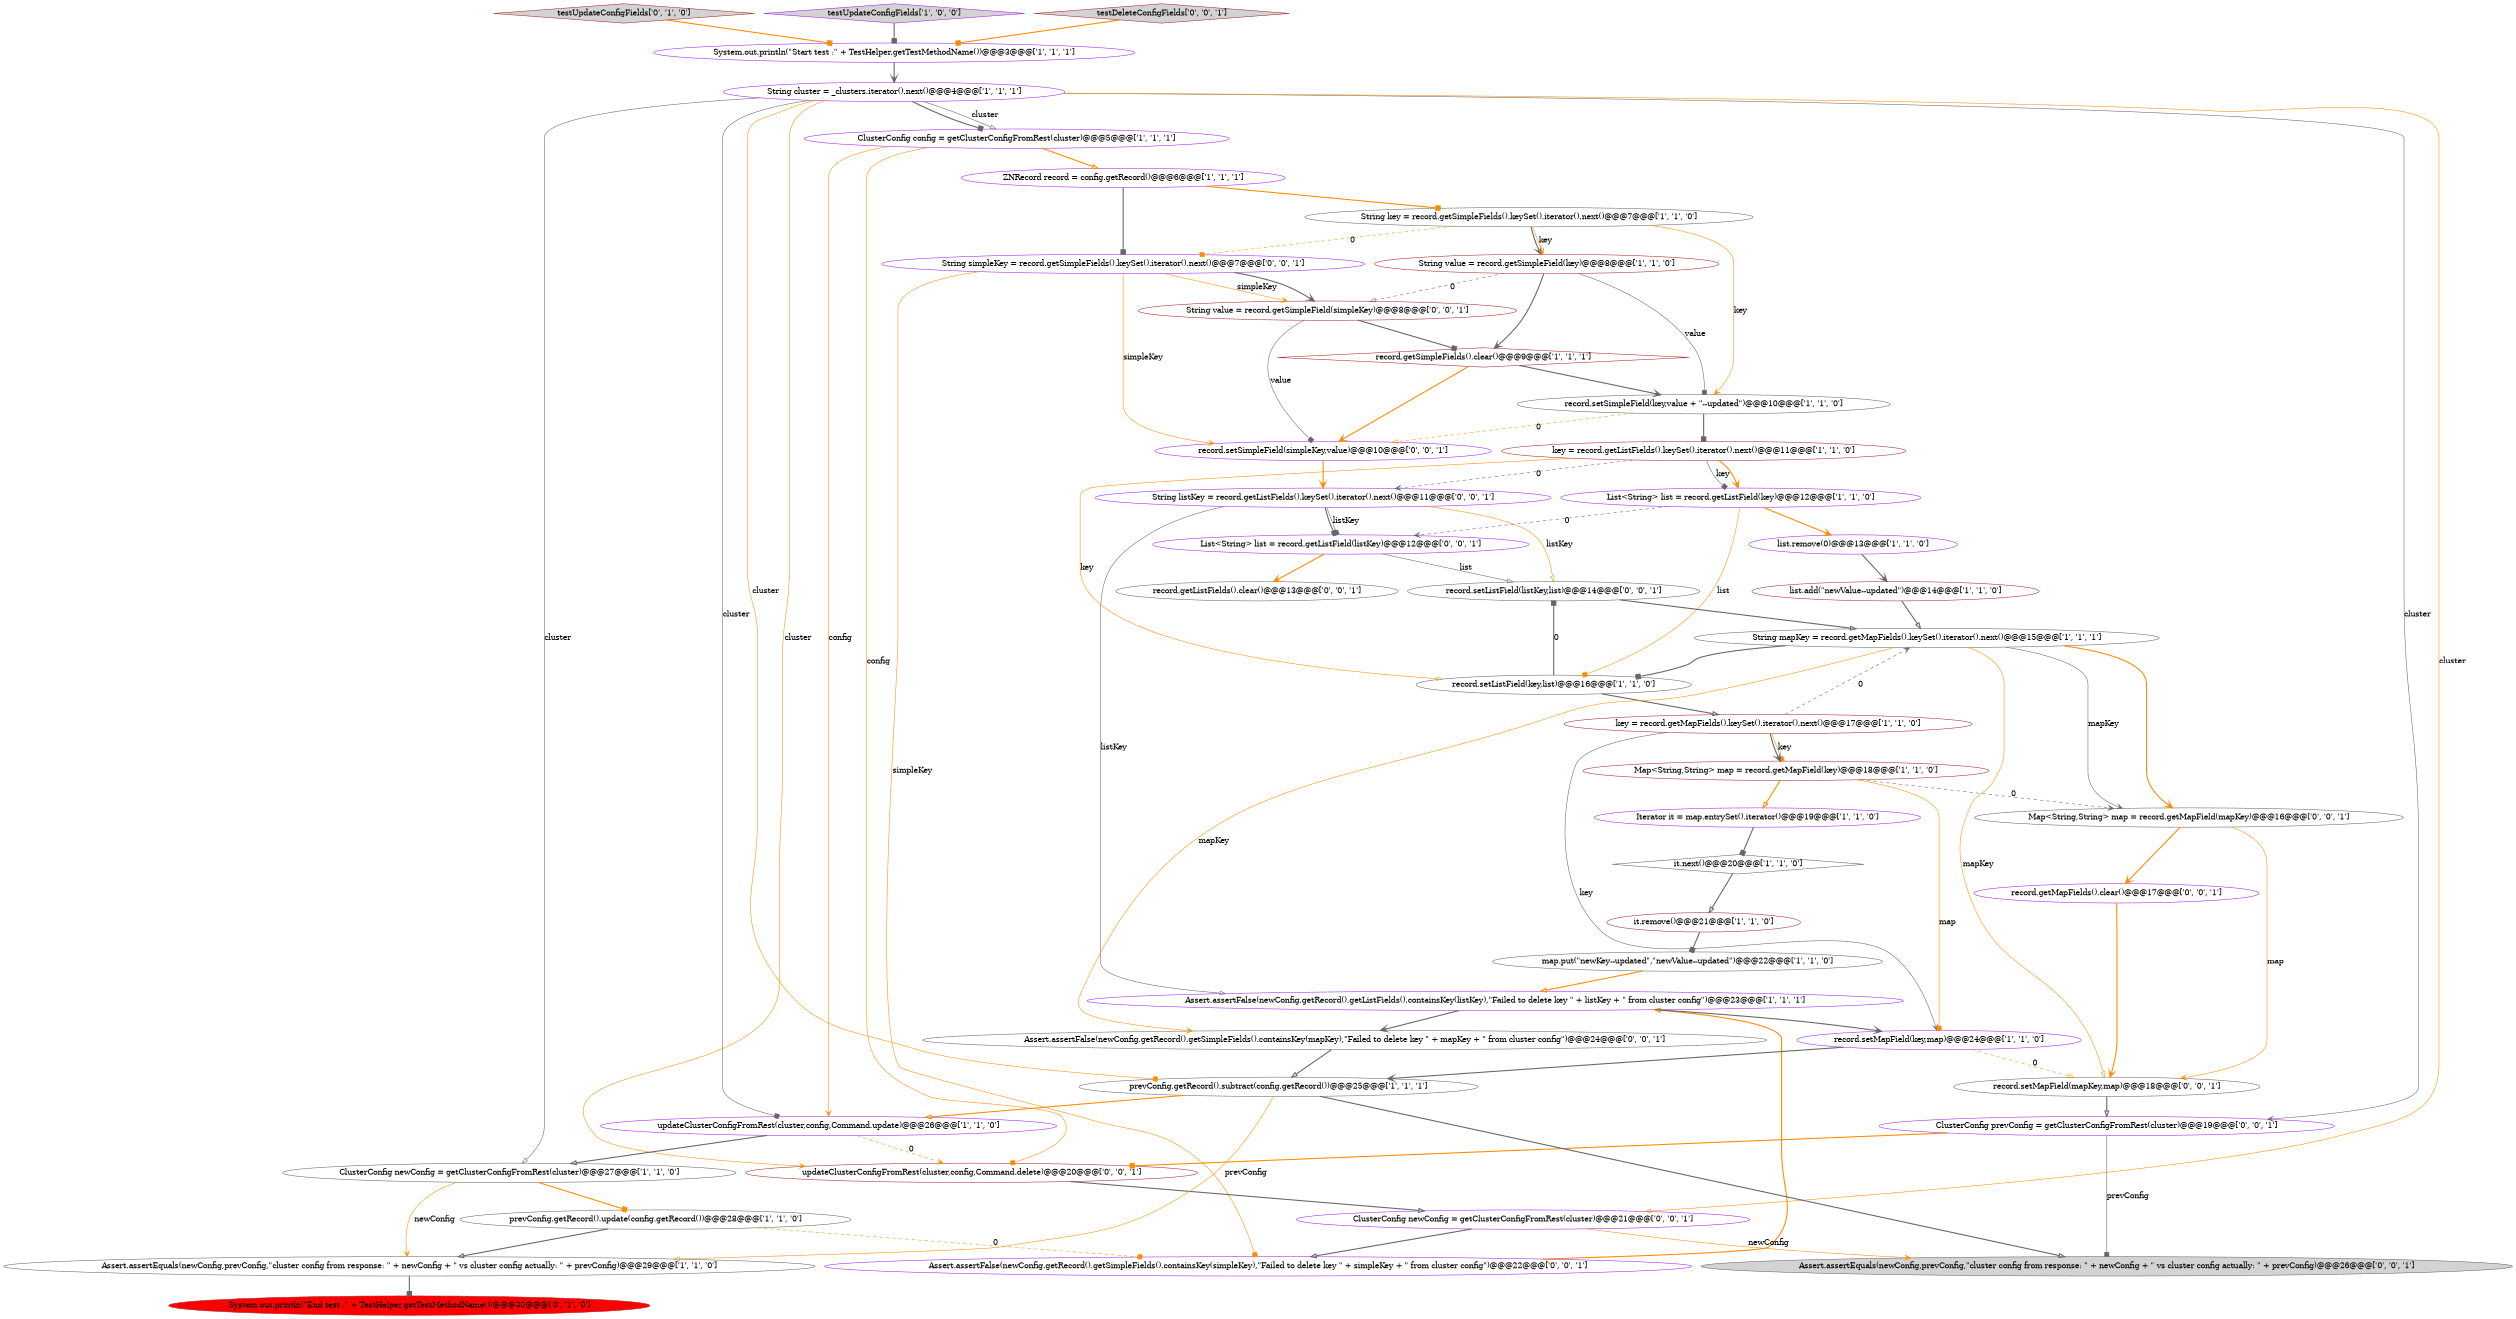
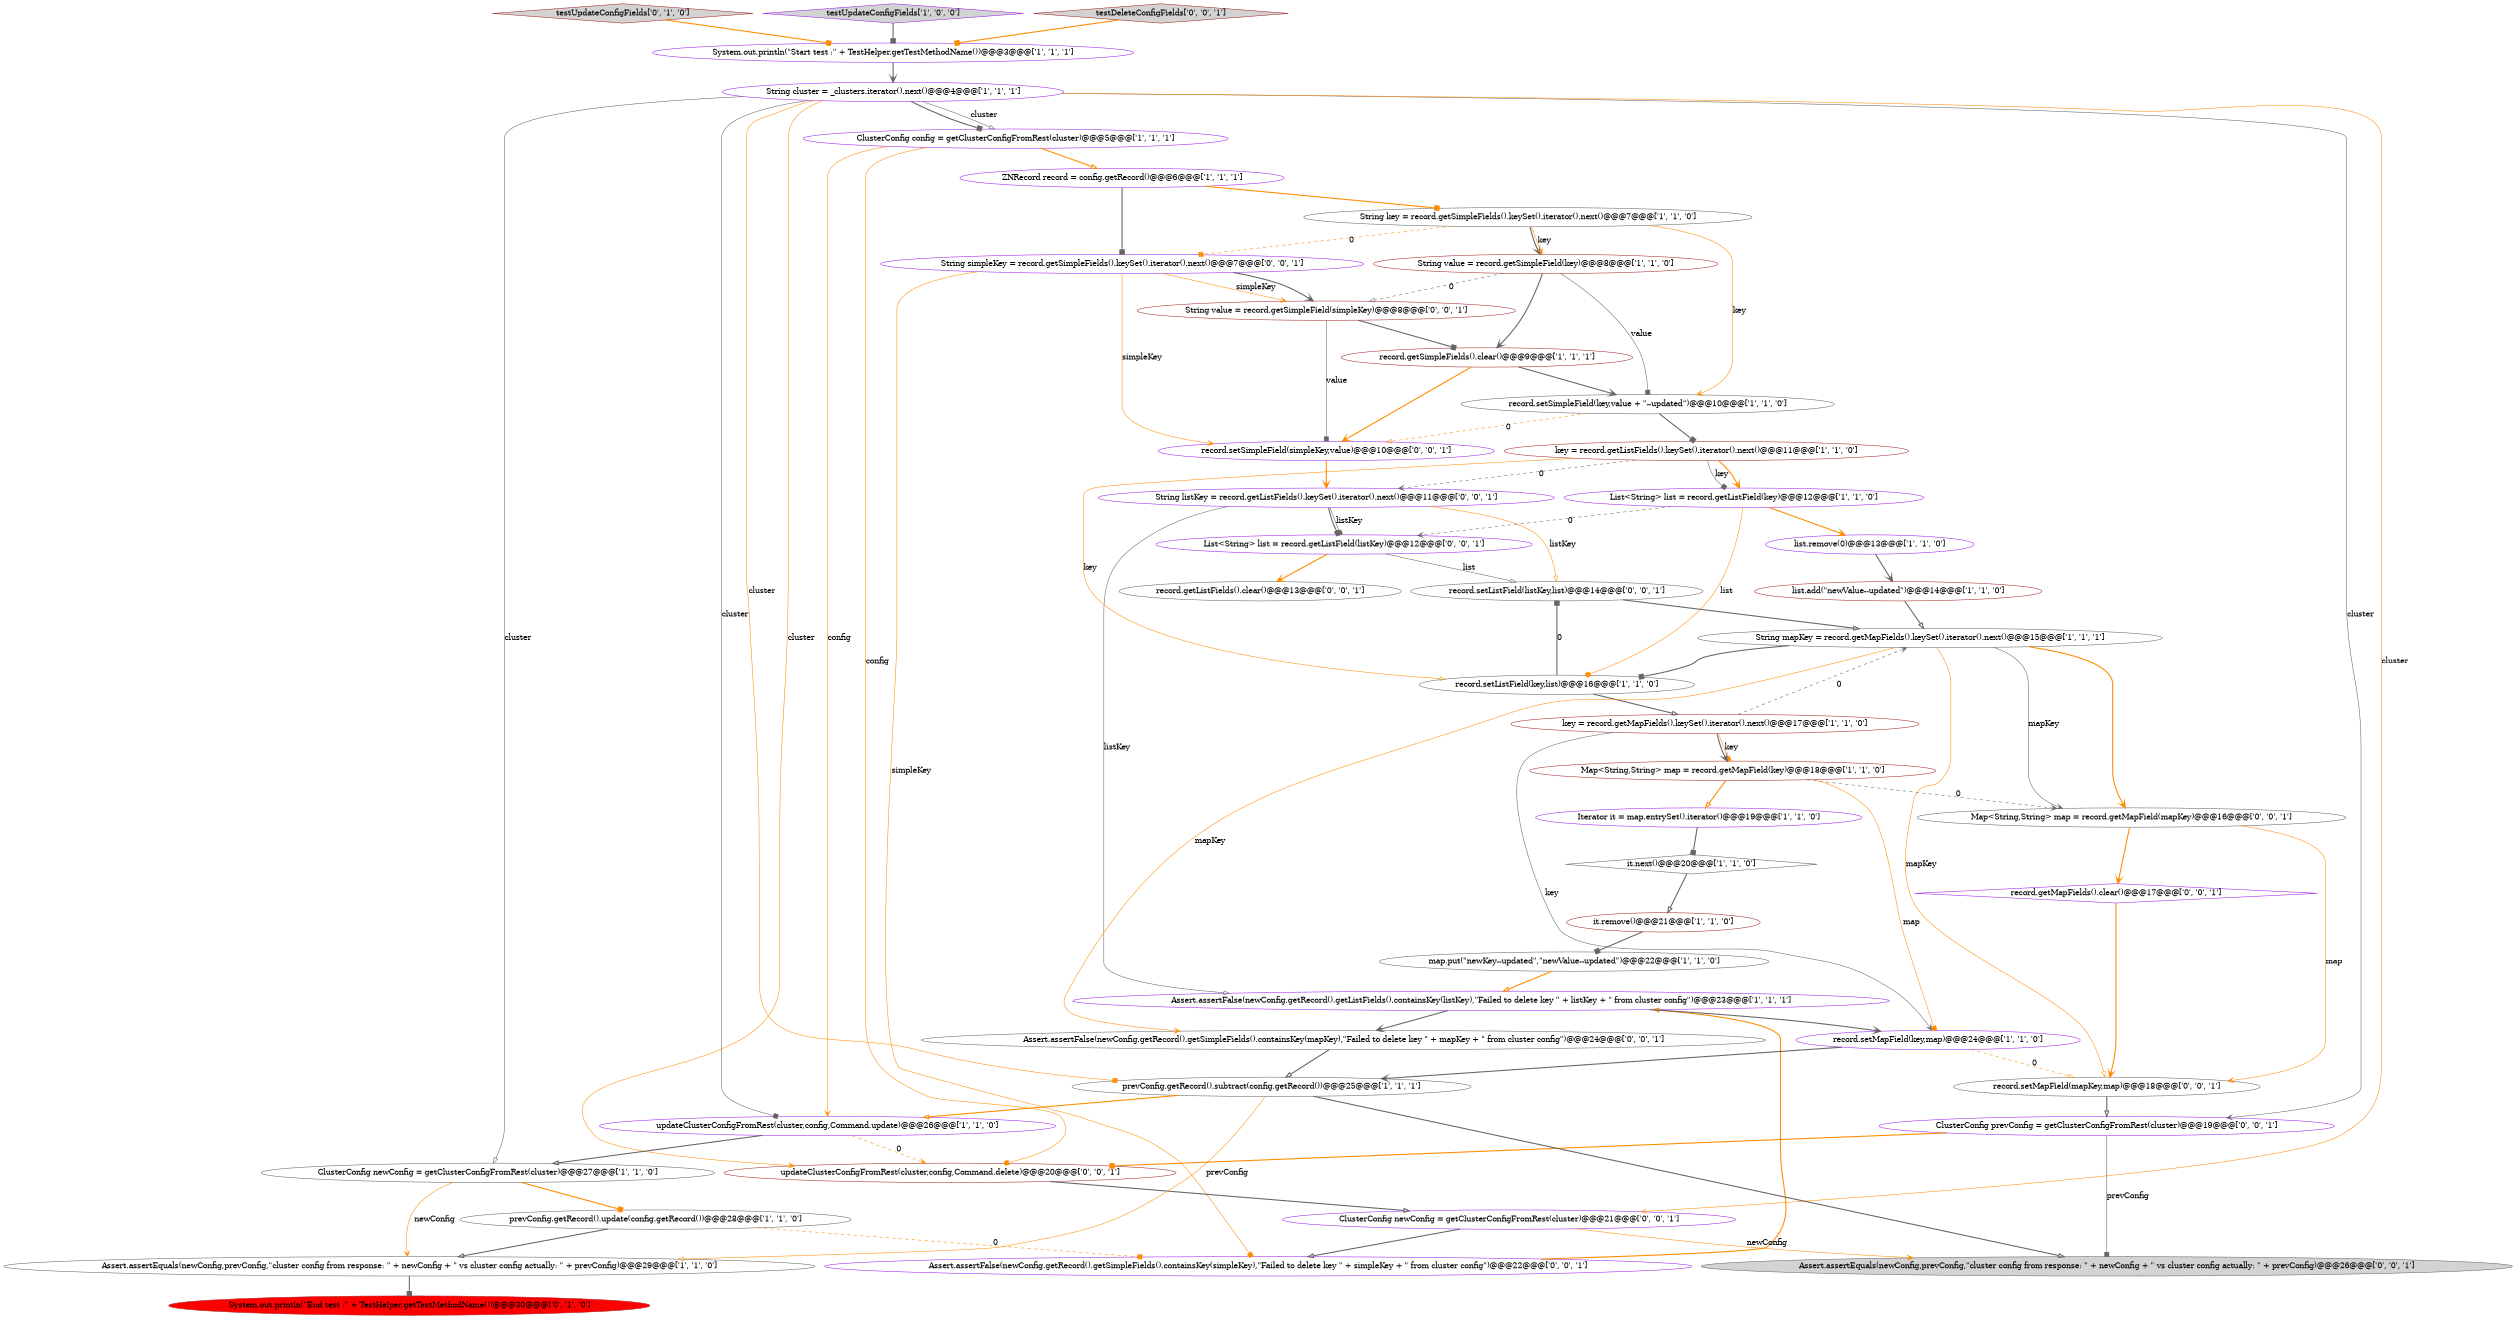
node "record.getSimpleFields().clear()@@@9@@@['1', '1', '1']": shape diamond -> ellipse
node "record.getMapFields().clear()@@@17@@@['0', '0', '1']": shape ellipse -> diamond
